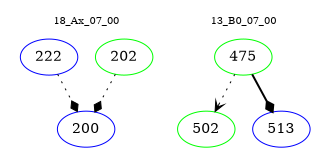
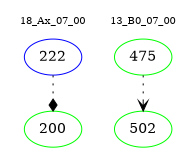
node "202": removed
node "200": color blue -> green
node "513": removed
